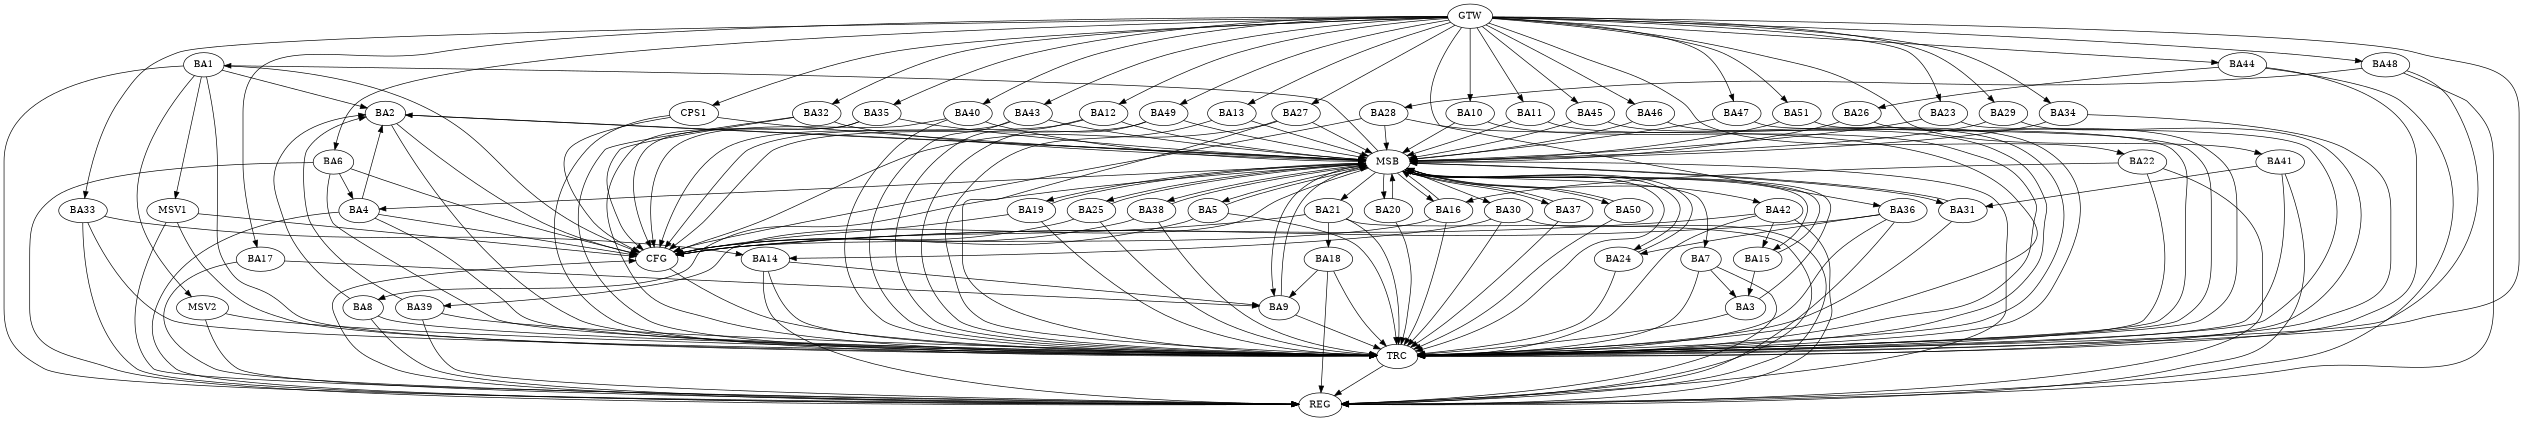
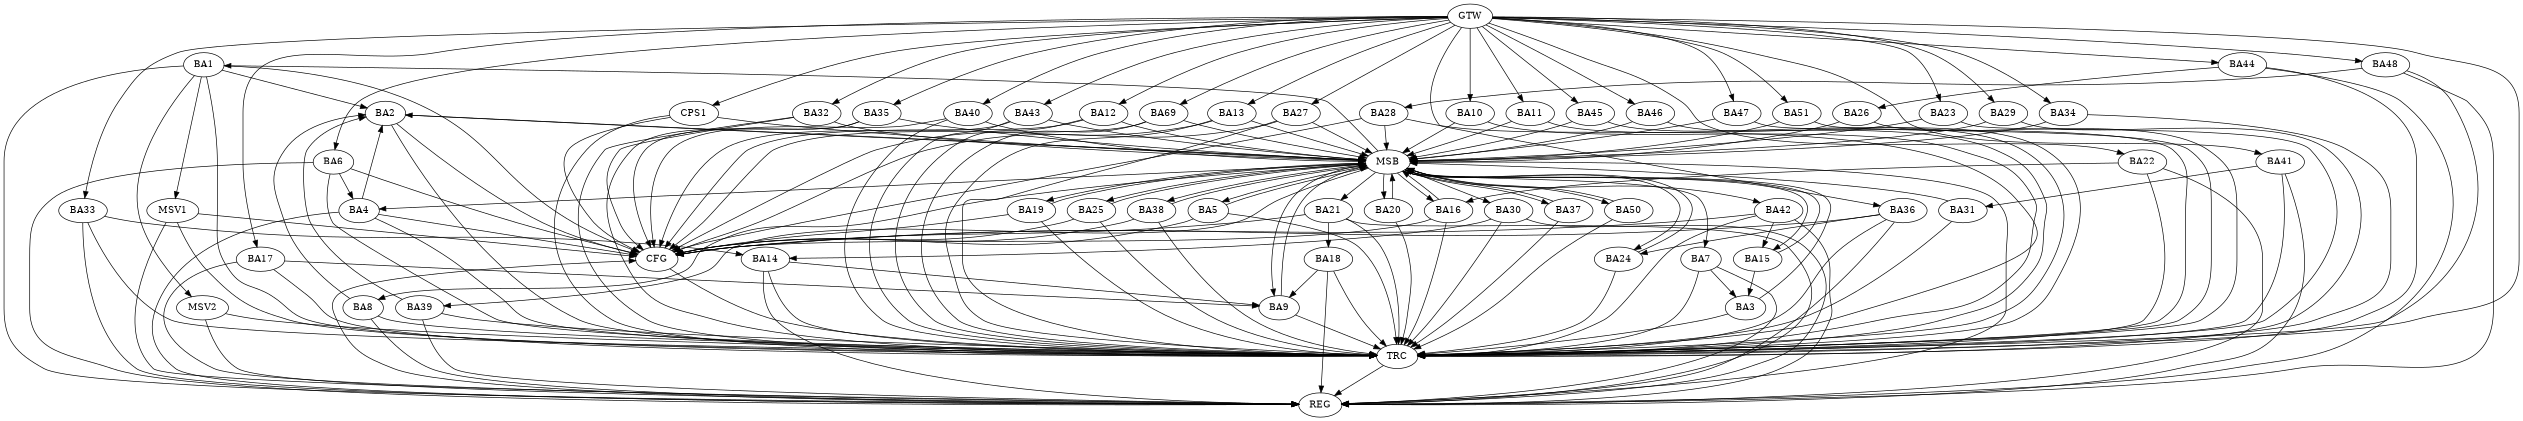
node "BA49": label "BA49" -> "BA69"
edge "BA13" -> "CFG": added
edge "MSB" -> "BA31": removed
edge "MSB" -> "TRC": now "BA17" -> "TRC"
